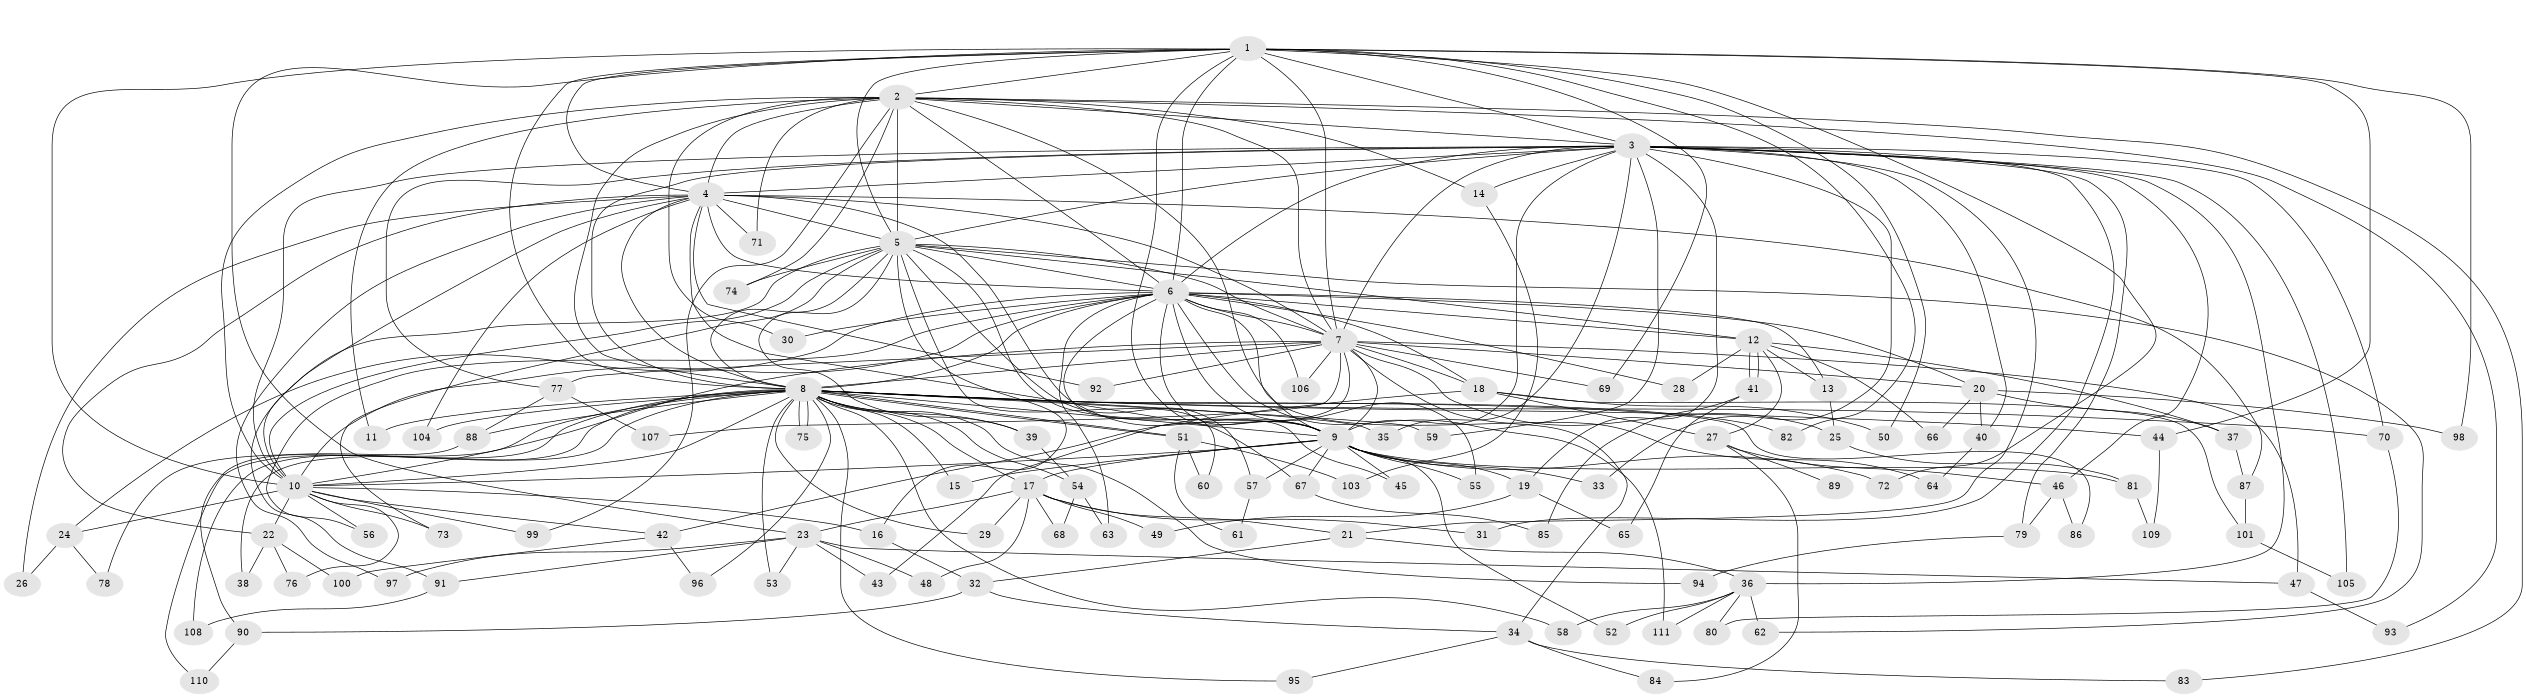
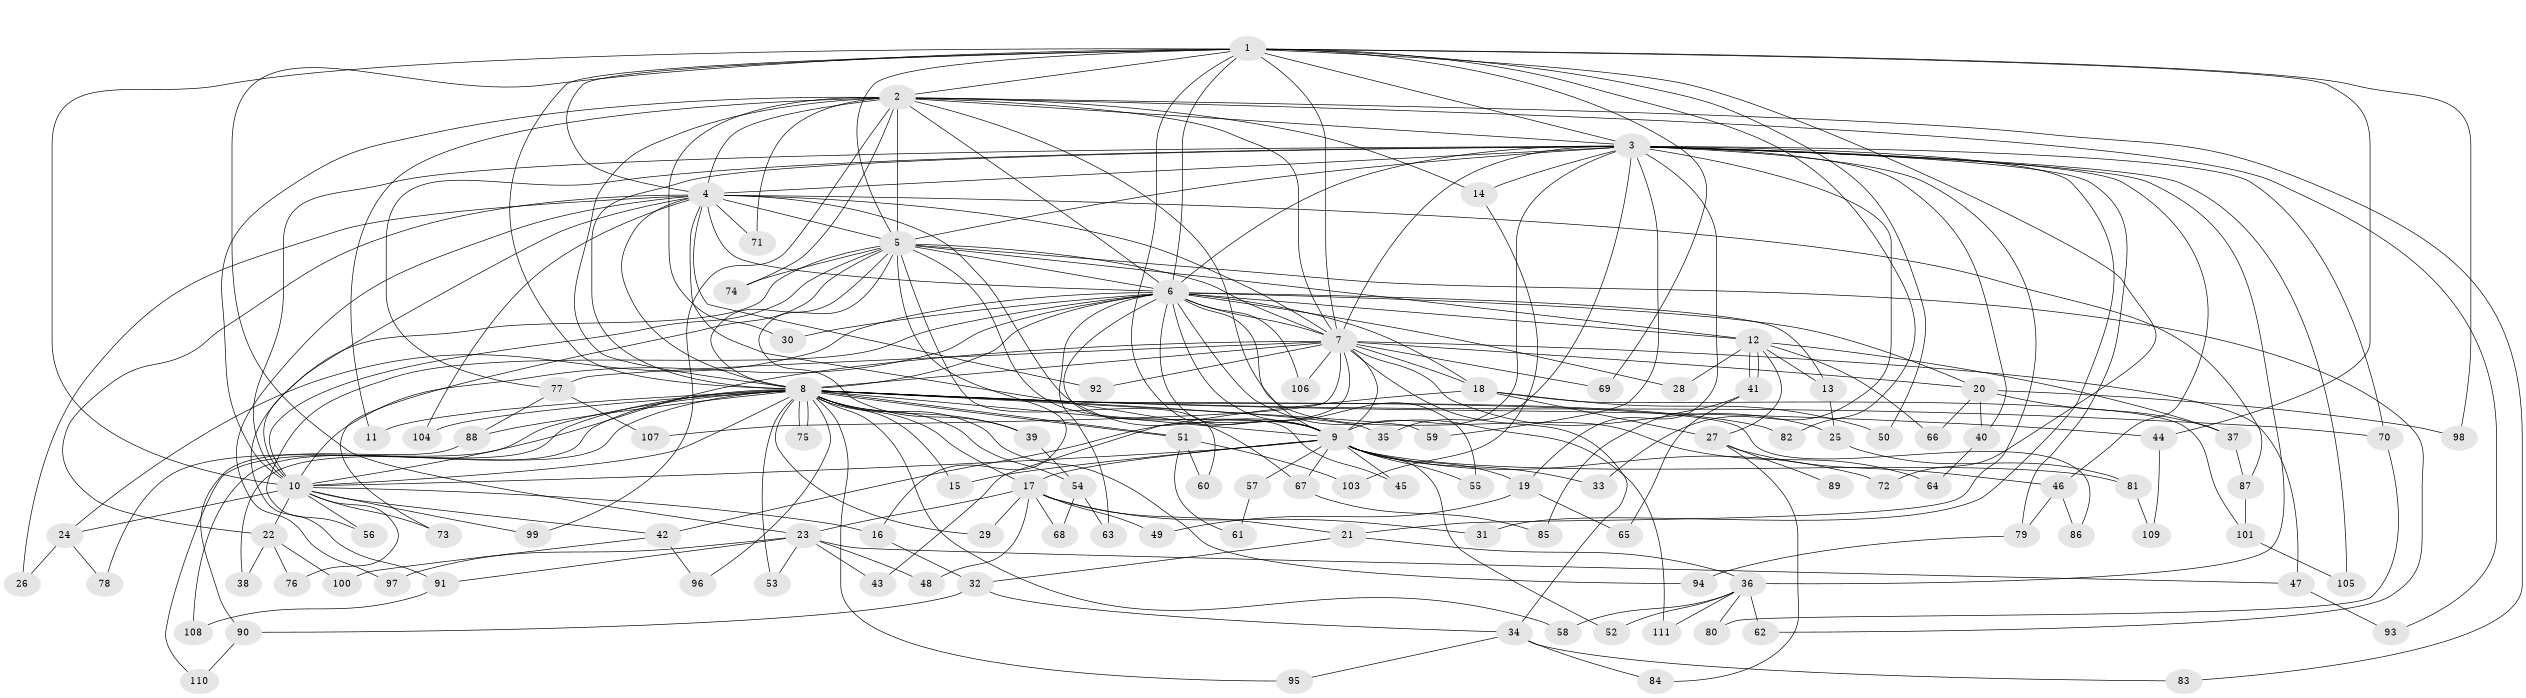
edge "5" -- "57": removed
